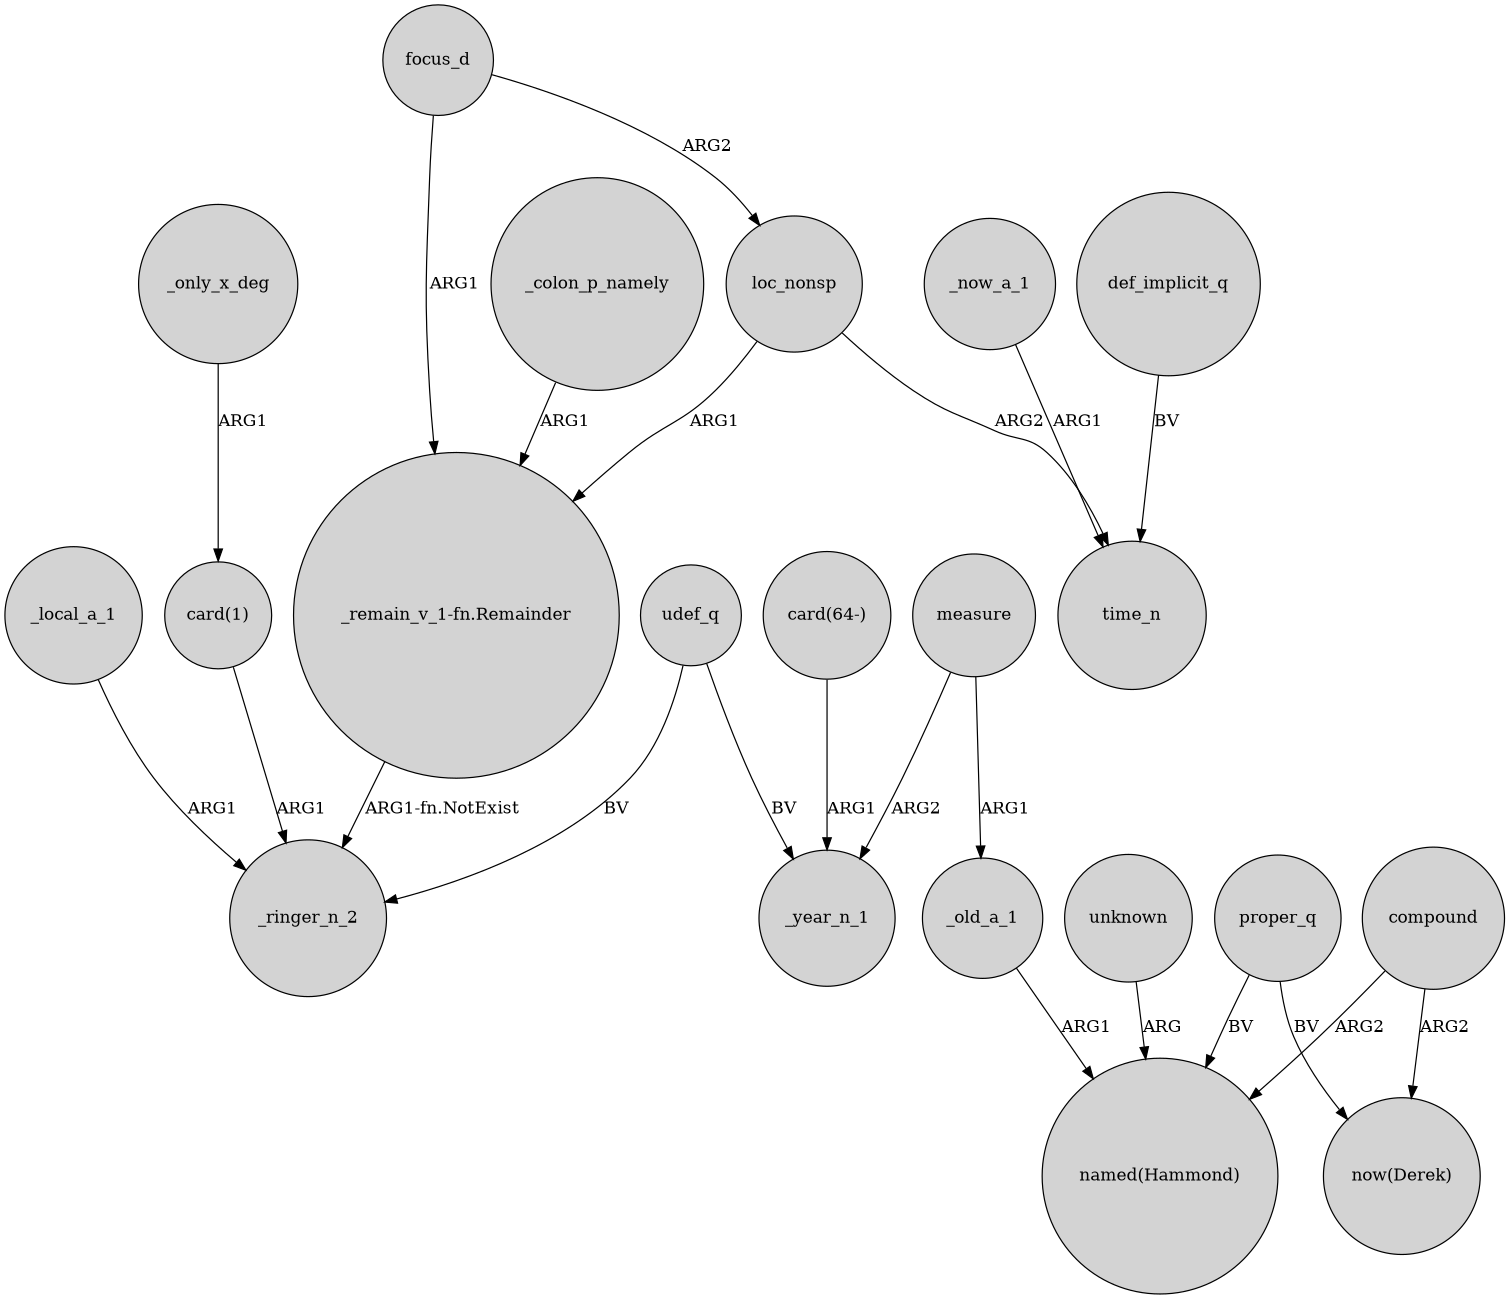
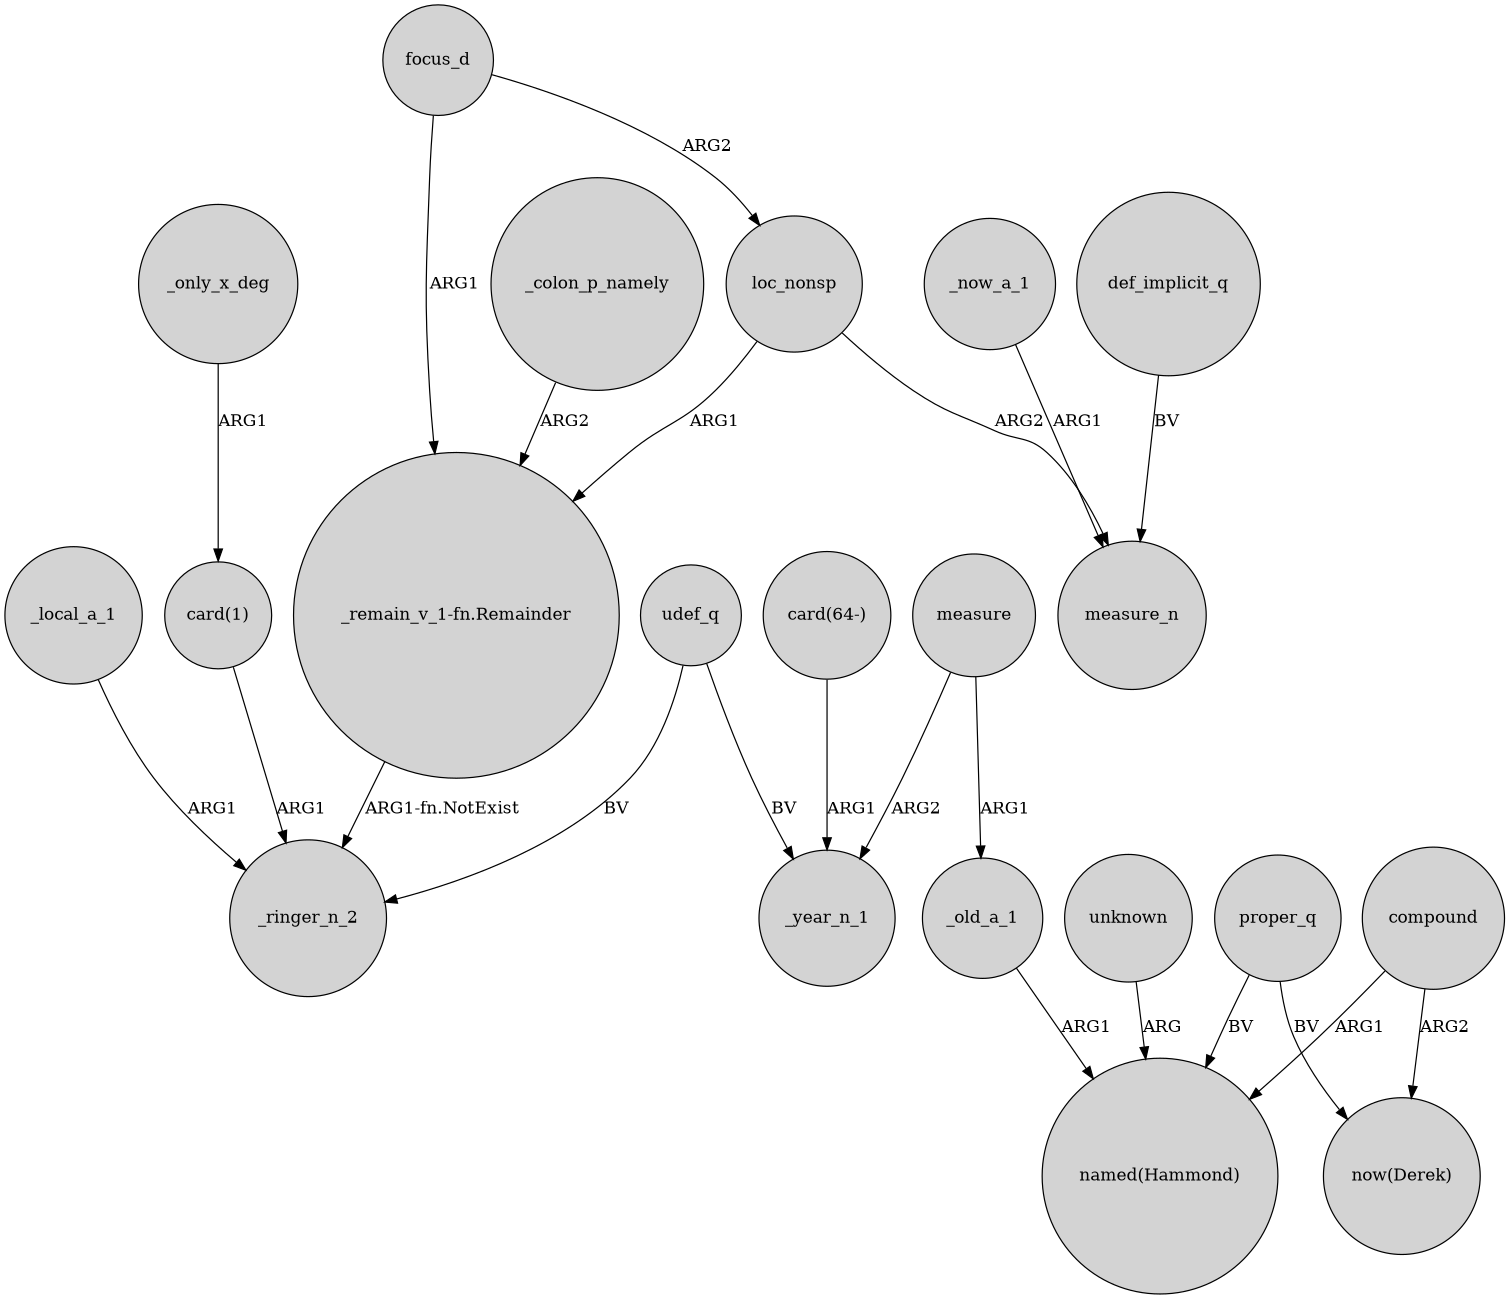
edge "_colon_p_namely" -> "_remain_v_1-fn.Remainder": label "ARG1" -> "ARG2"
node "time_n": label "time_n" -> "measure_n"
edge "compound" -> "named(Hammond)": label "ARG2" -> "ARG1"
